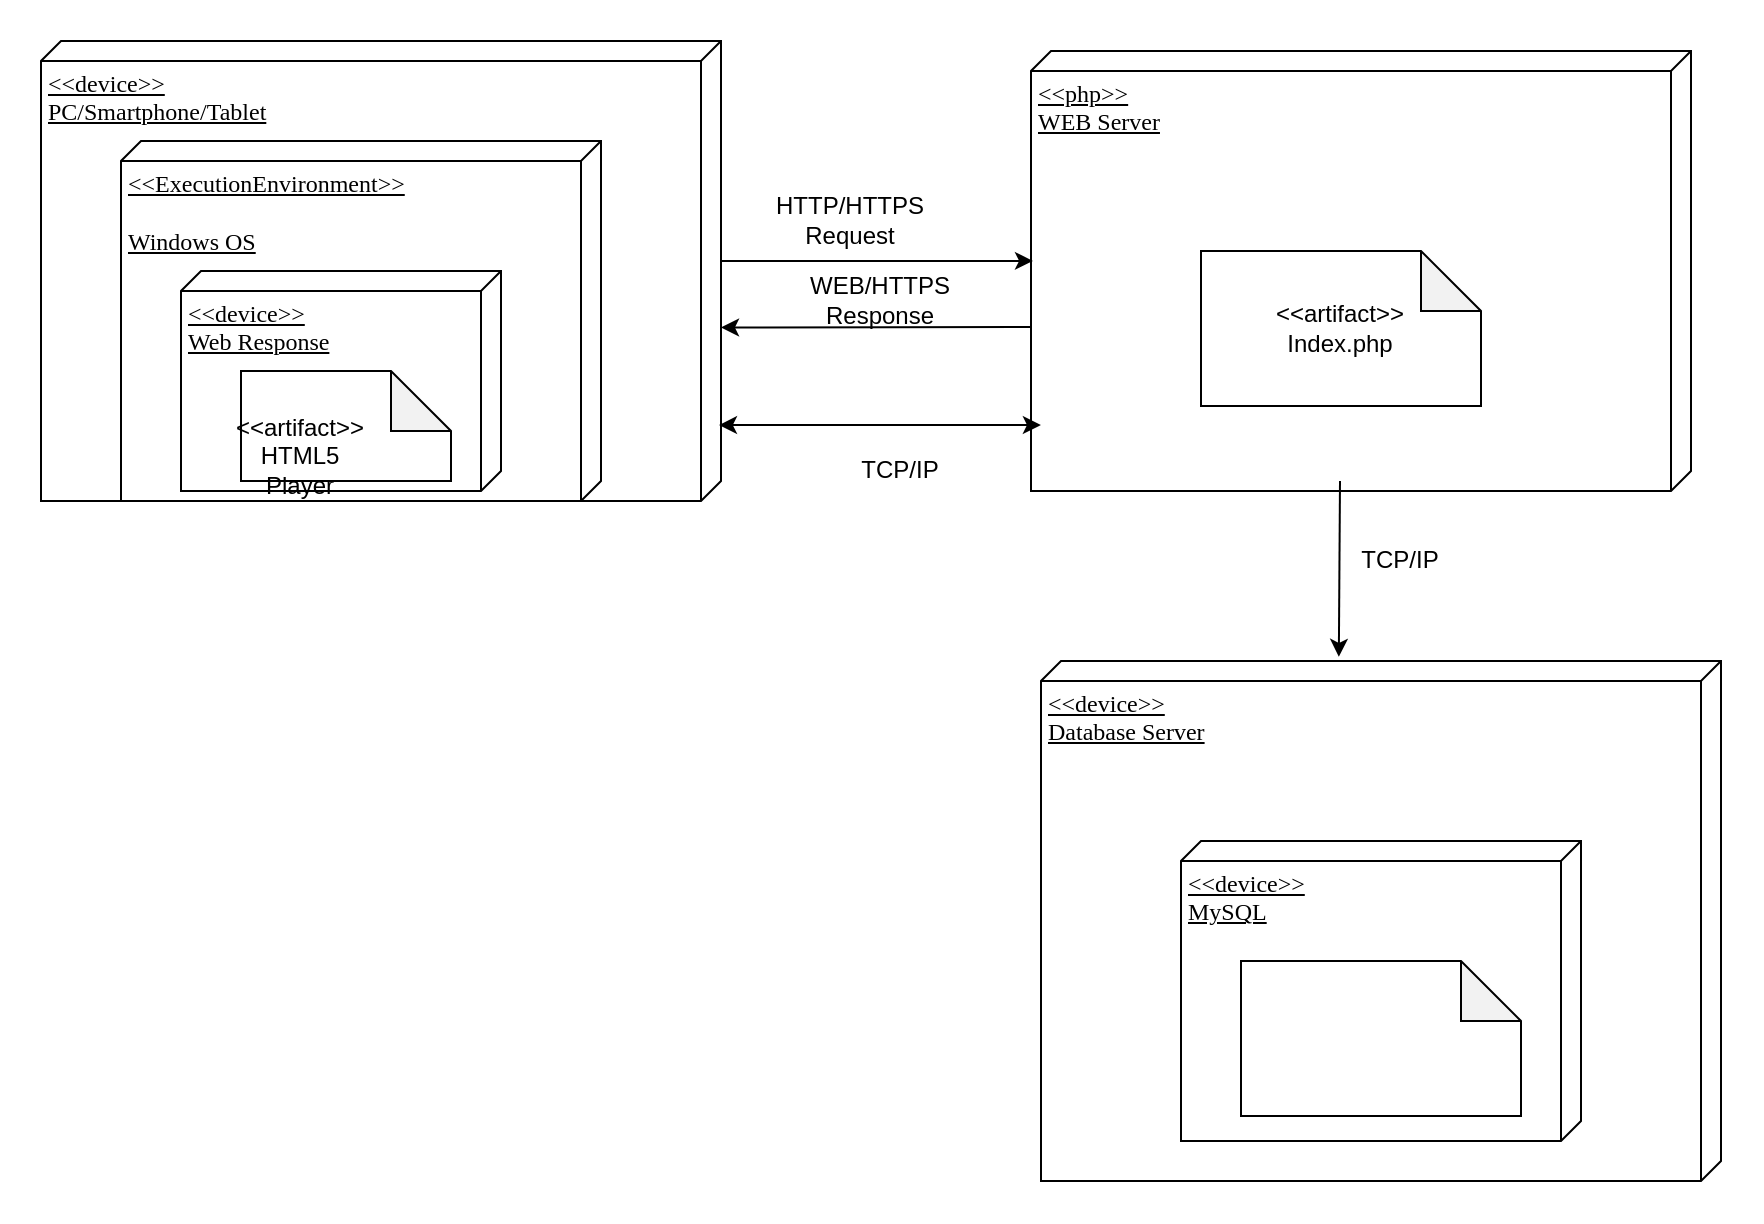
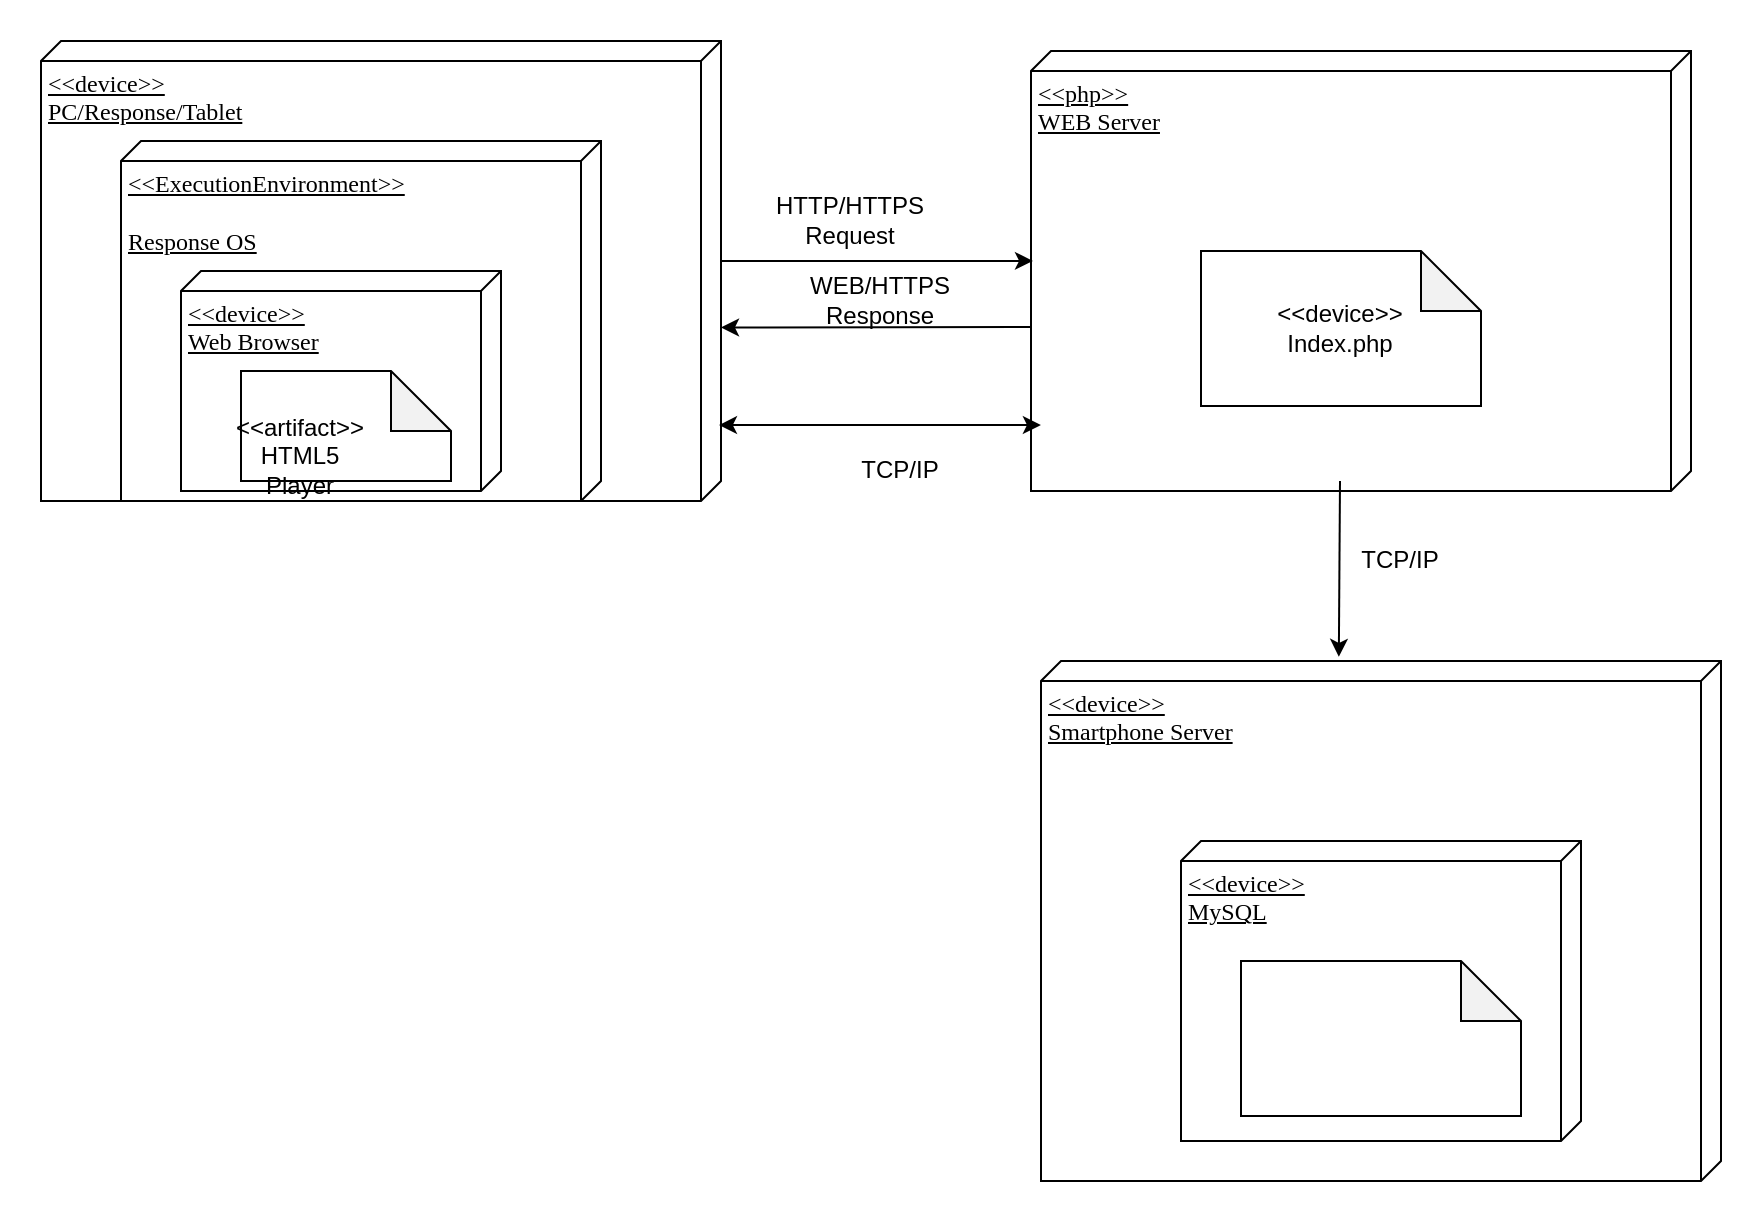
node "<<device>> PC/Smartphone/Tablet": label "<<device>> PC/Smartphone/Tablet" -> "<<device>> PC/Response/Tablet"
node "<<ExecutionEnvironment>> Windows OS": label "<<ExecutionEnvironment>> Windows OS" -> "<<ExecutionEnvironment>> Response OS"
node "<<artifact>> Index.php": label "<<artifact>> Index.php" -> "<<device>> Index.php"
node "<<device>> Web Response": label "<<device>> Web Response" -> "<<device>> Web Browser"
node "<<device>> Database Server": label "<<device>> Database Server" -> "<<device>> Smartphone Server"
